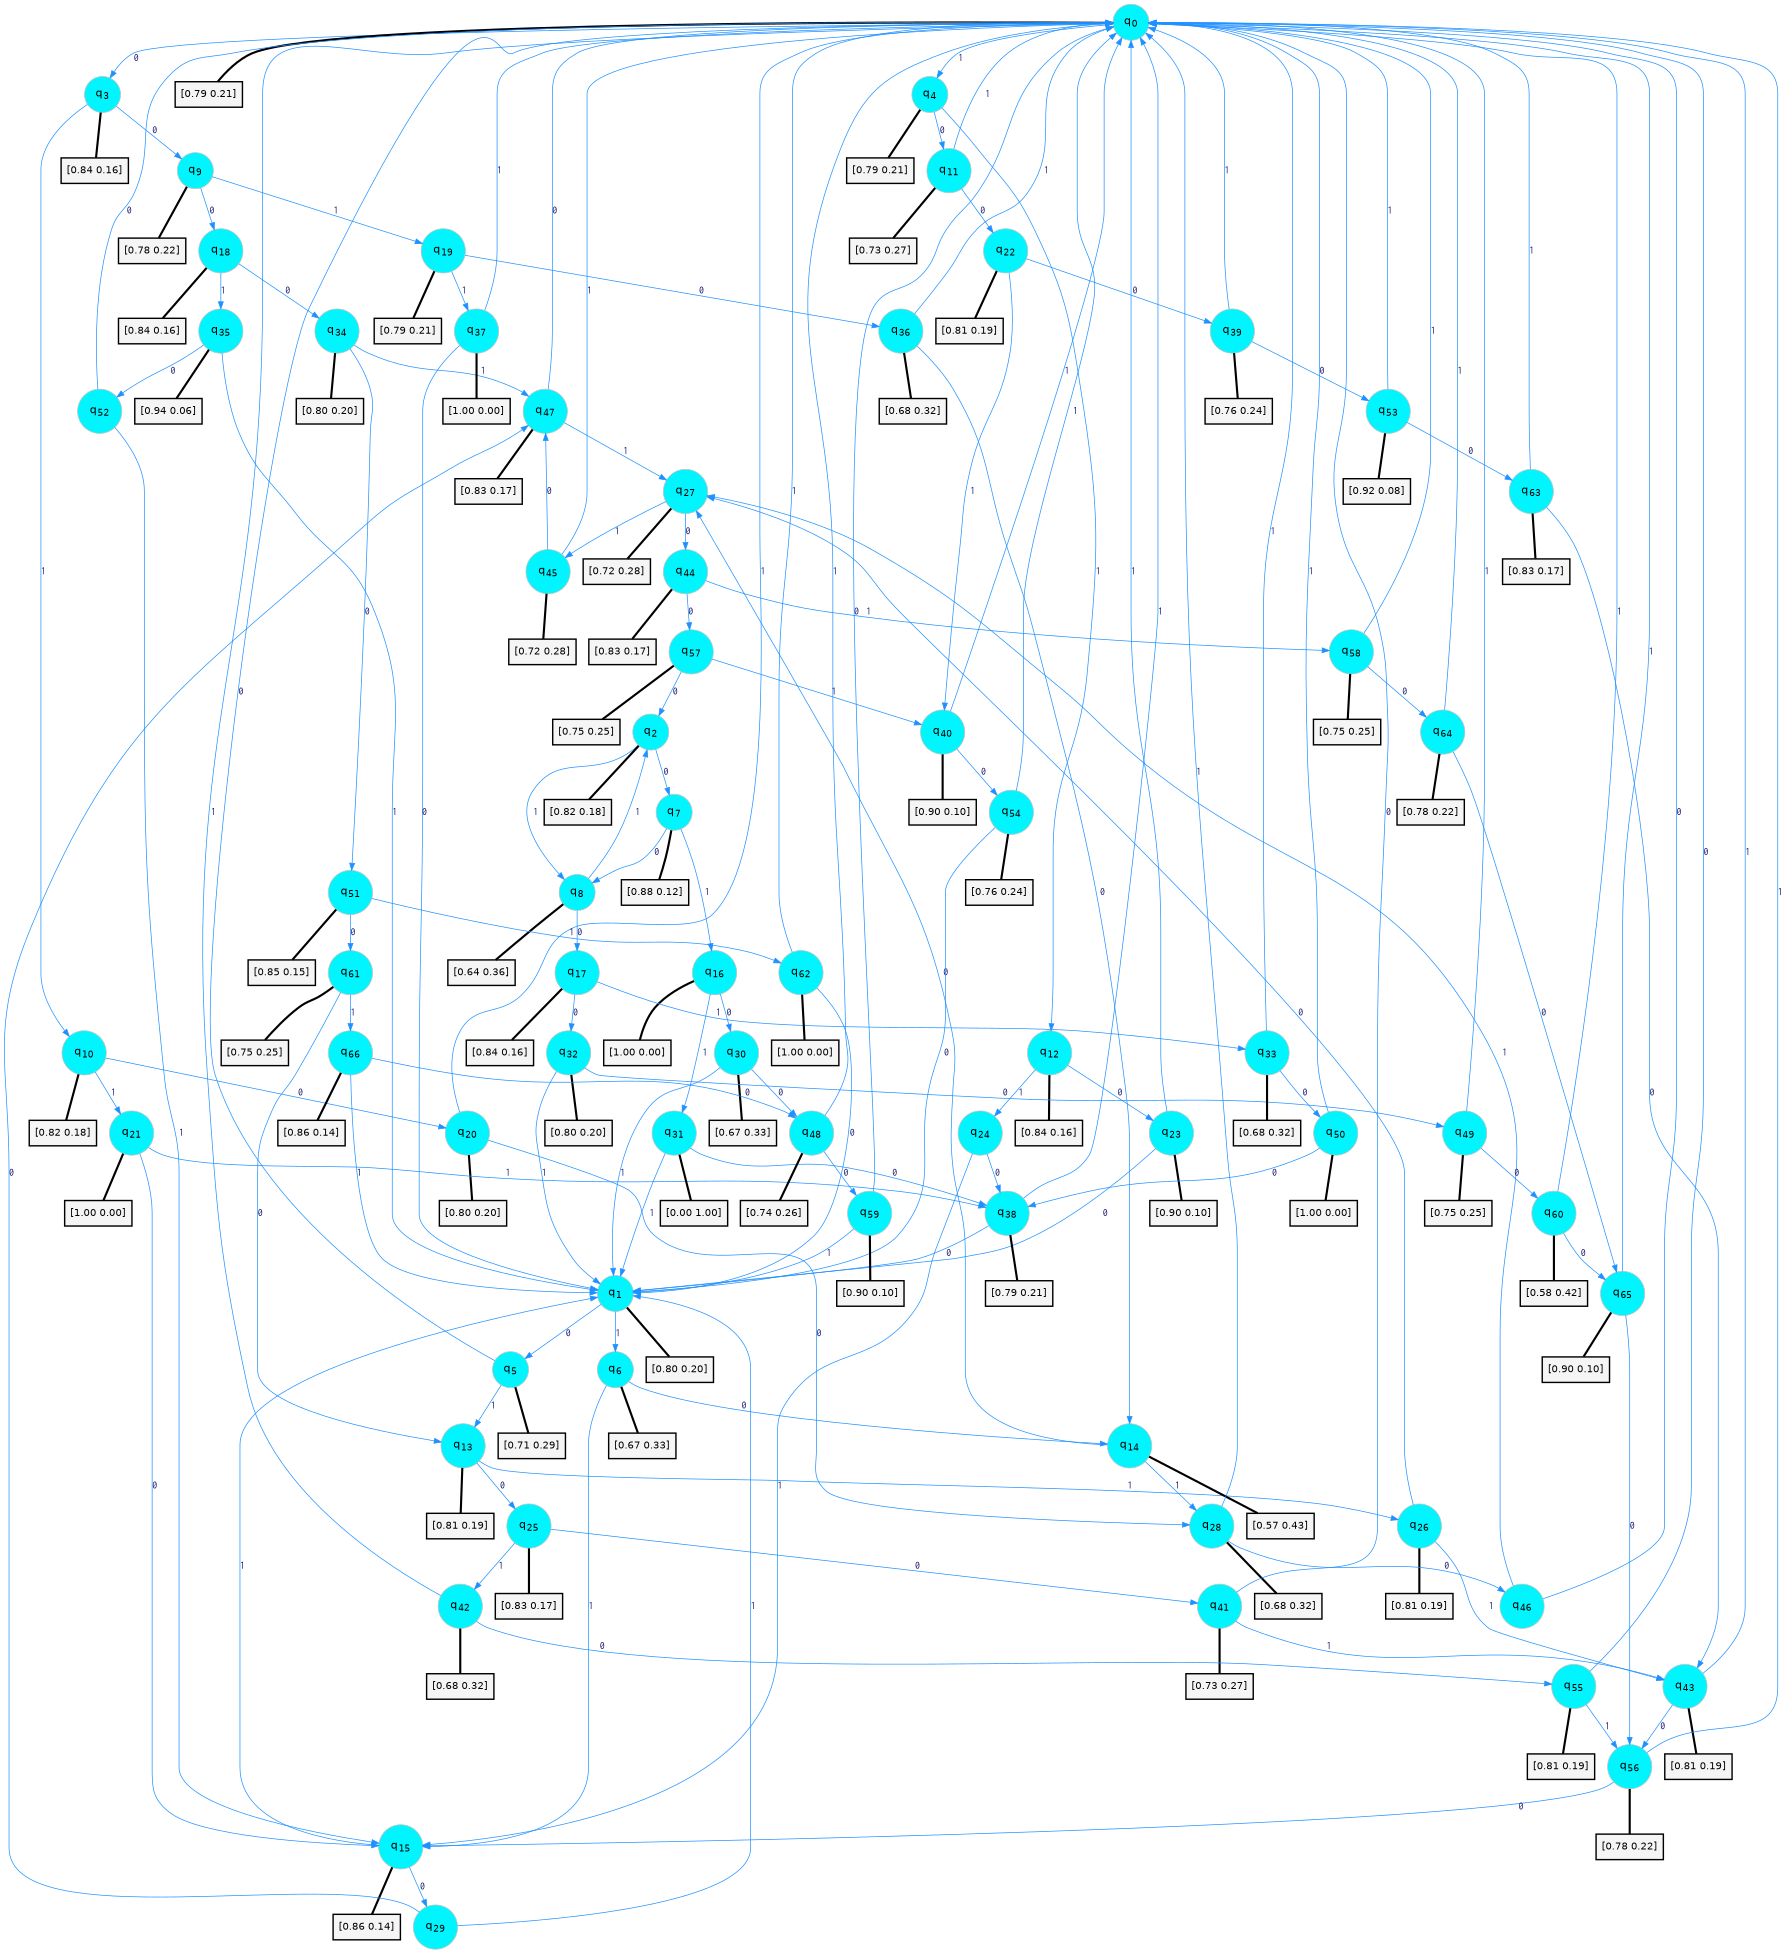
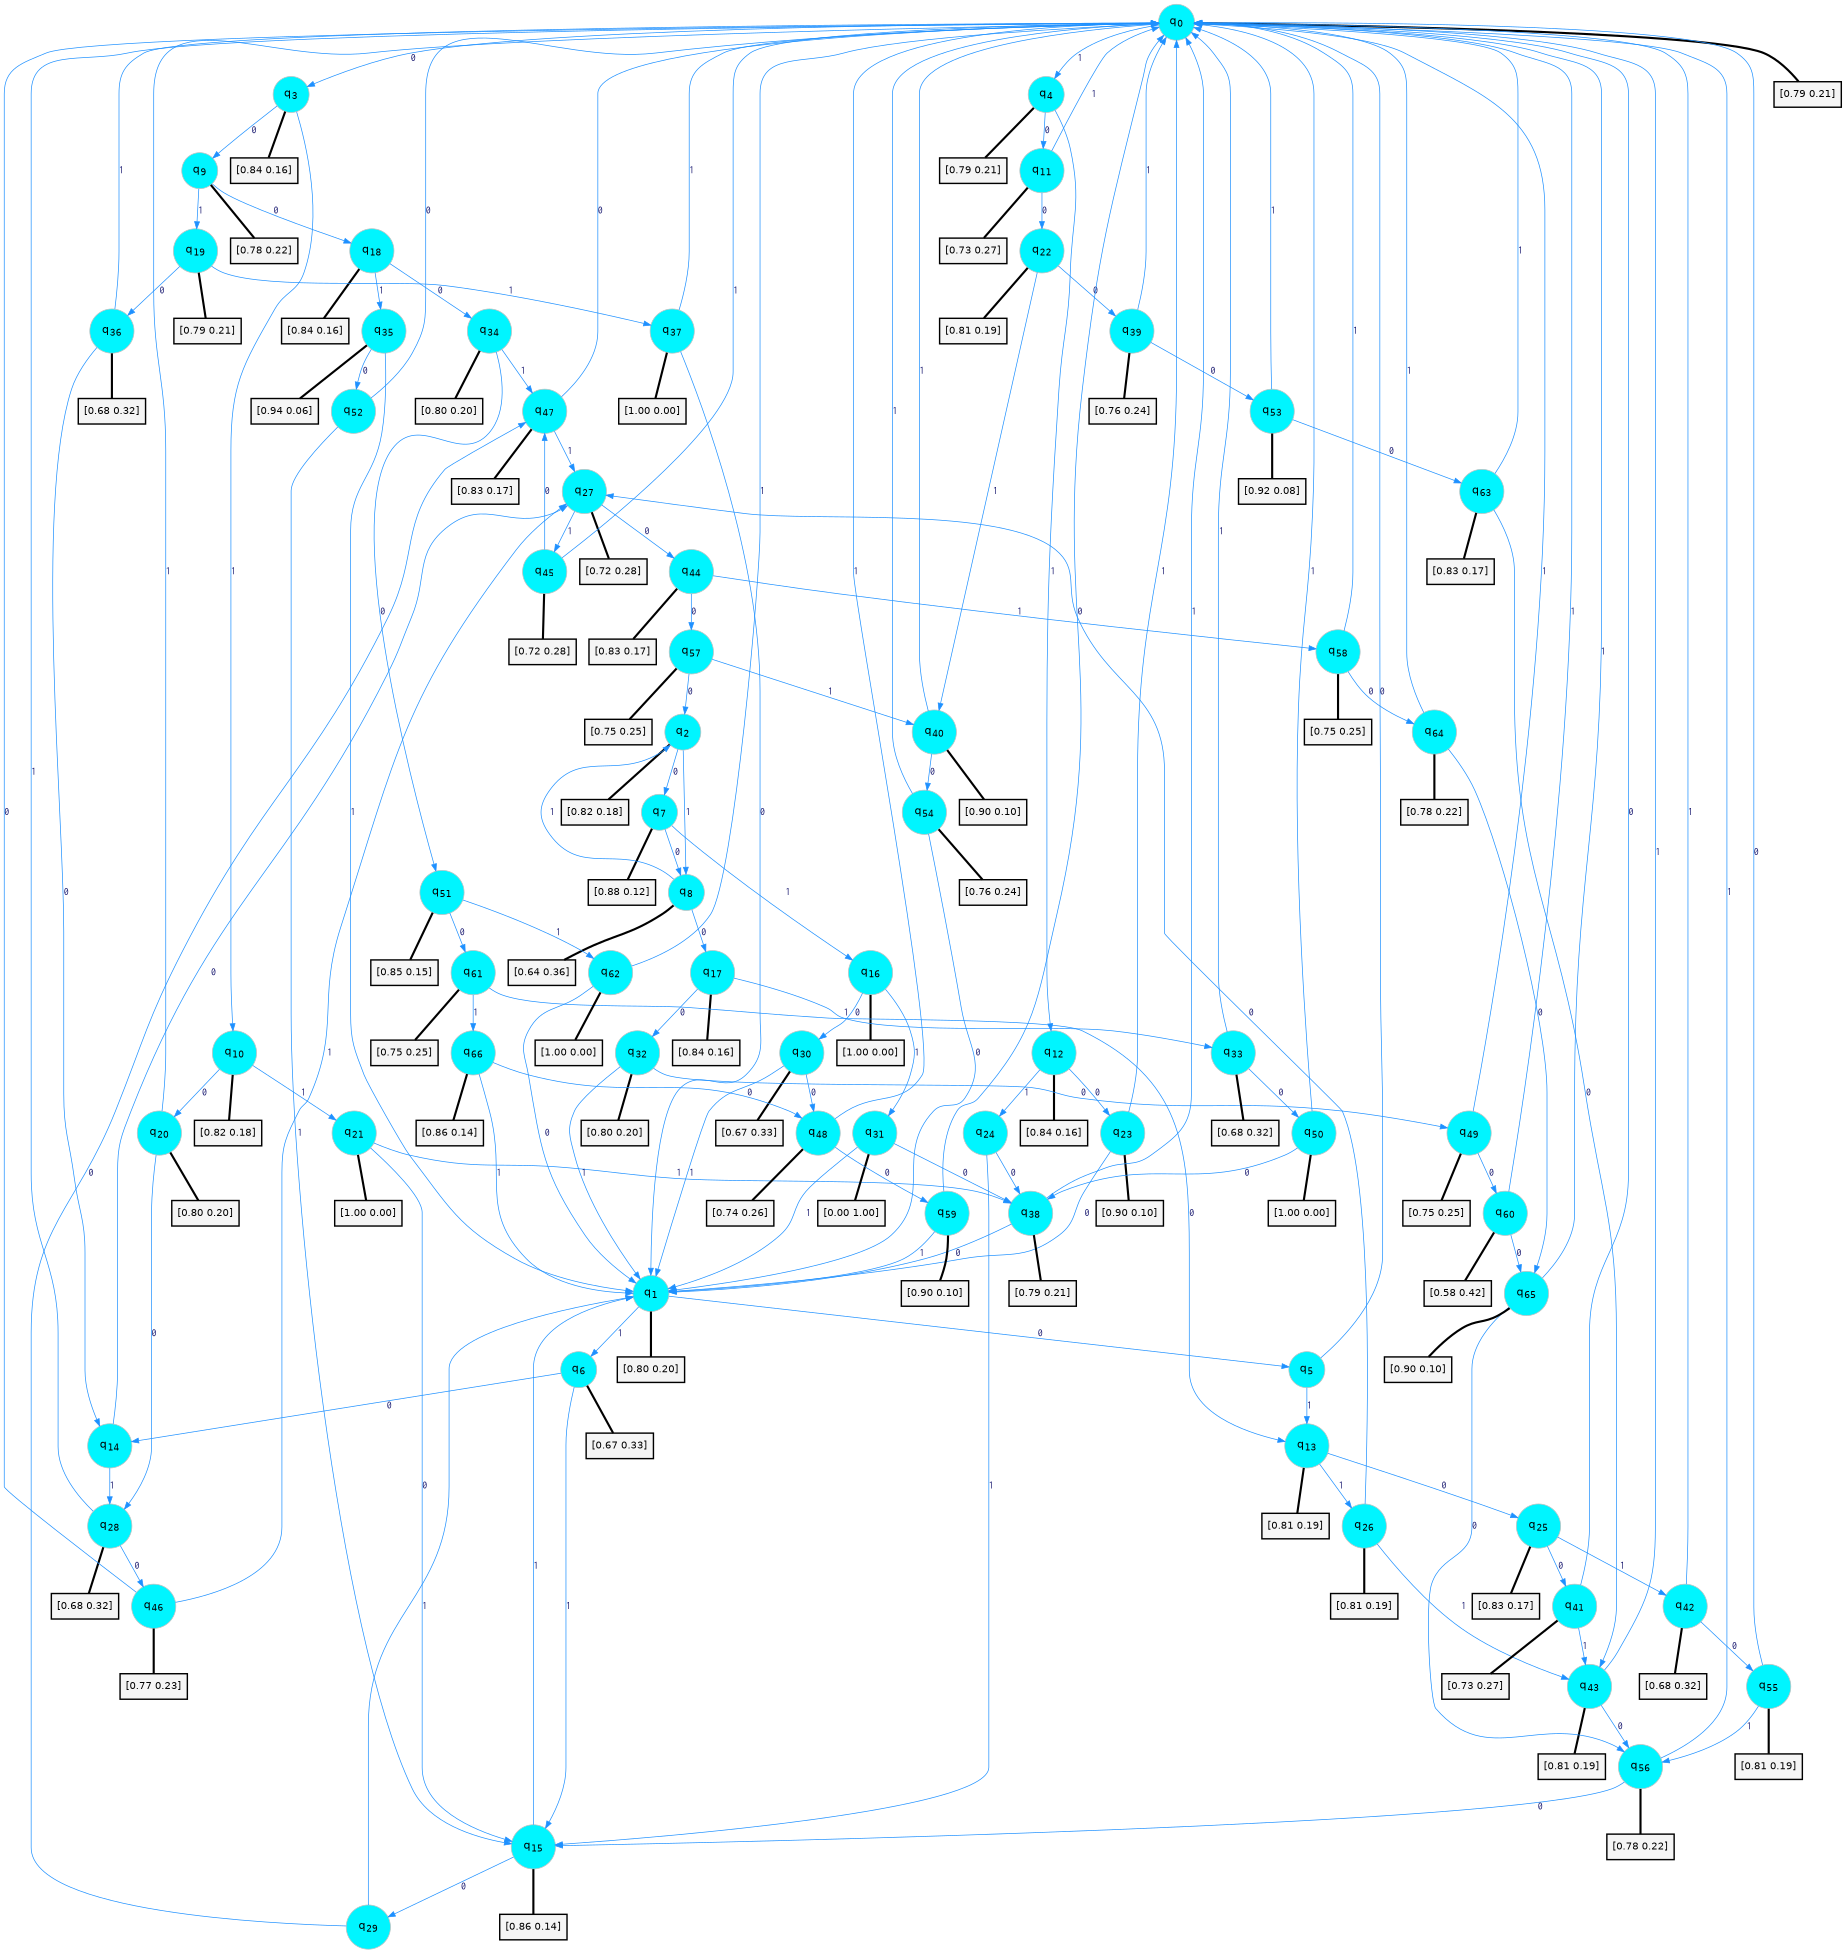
node "[0.71 0.29]": removed
node "[0.57 0.43]": removed
node "[0.77 0.23]": added
